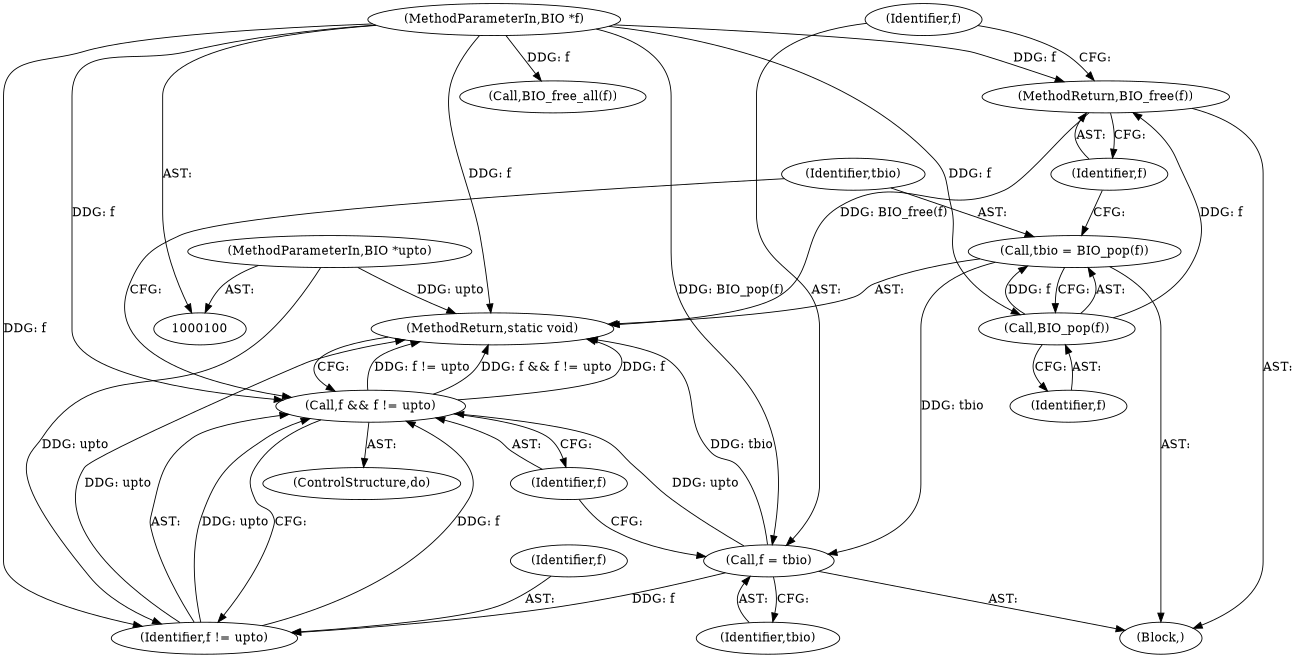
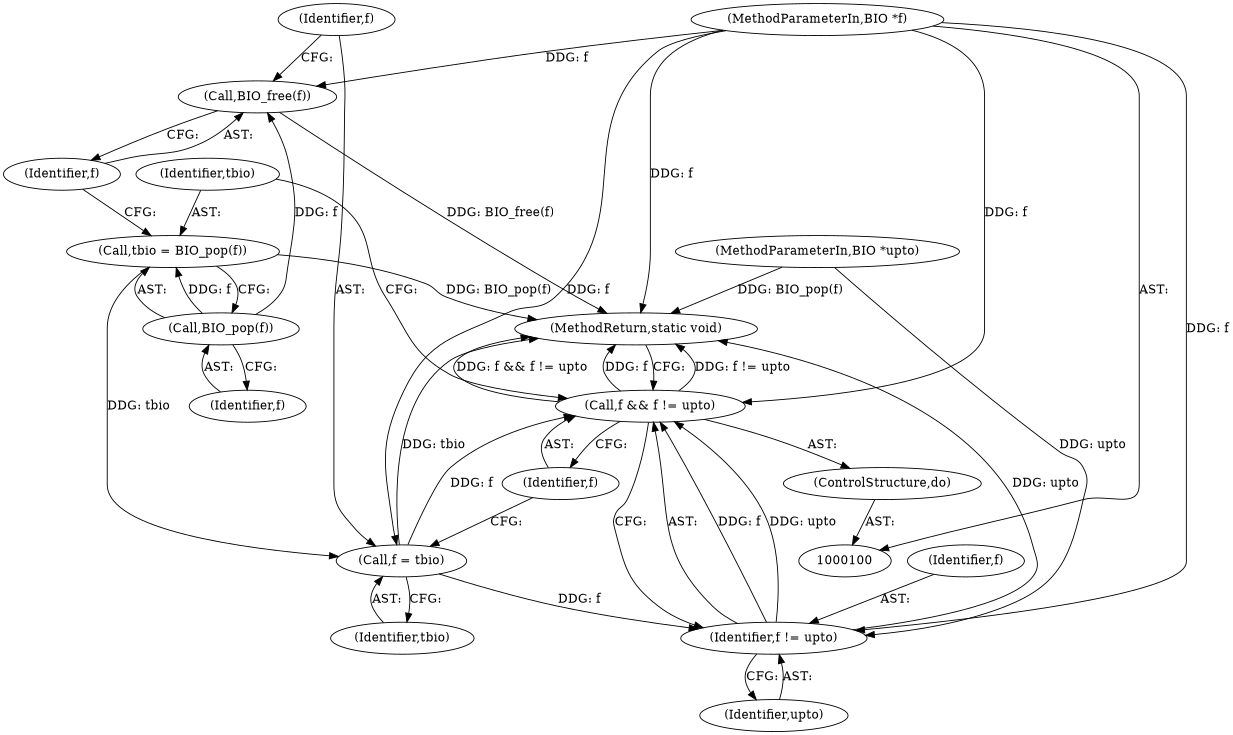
node "(Call,BIO_free_all(f))": removed
node "(MethodReturn,BIO_free(f))": label "(MethodReturn,BIO_free(f))" -> "(Call,BIO_free(f))"
edge "(MethodParameterIn,BIO *f)" -> "(Call,BIO_pop(f))": removed, label "DDG: f"
edge "(MethodParameterIn,BIO *upto)" -> "1000100": now "(ControlStructure,do)" -> "1000100"
edge "(MethodParameterIn,BIO *upto)" -> "(MethodReturn,static void)": label "DDG: upto" -> "DDG: BIO_pop(f)"
edge "(MethodParameterIn,BIO *f)" -> "(Call,f = tbio)": label "DDG: BIO_pop(f)" -> "DDG: f"
edge "(Call,tbio = BIO_pop(f))" -> "(MethodReturn,static void)": label "AST: " -> "DDG: BIO_pop(f)"
edge "(Call,f = tbio)" -> "(Call,f && f != upto)": label "DDG: upto" -> "DDG: f"
node "(Block,)": removed
node "(Identifier,upto)": added
